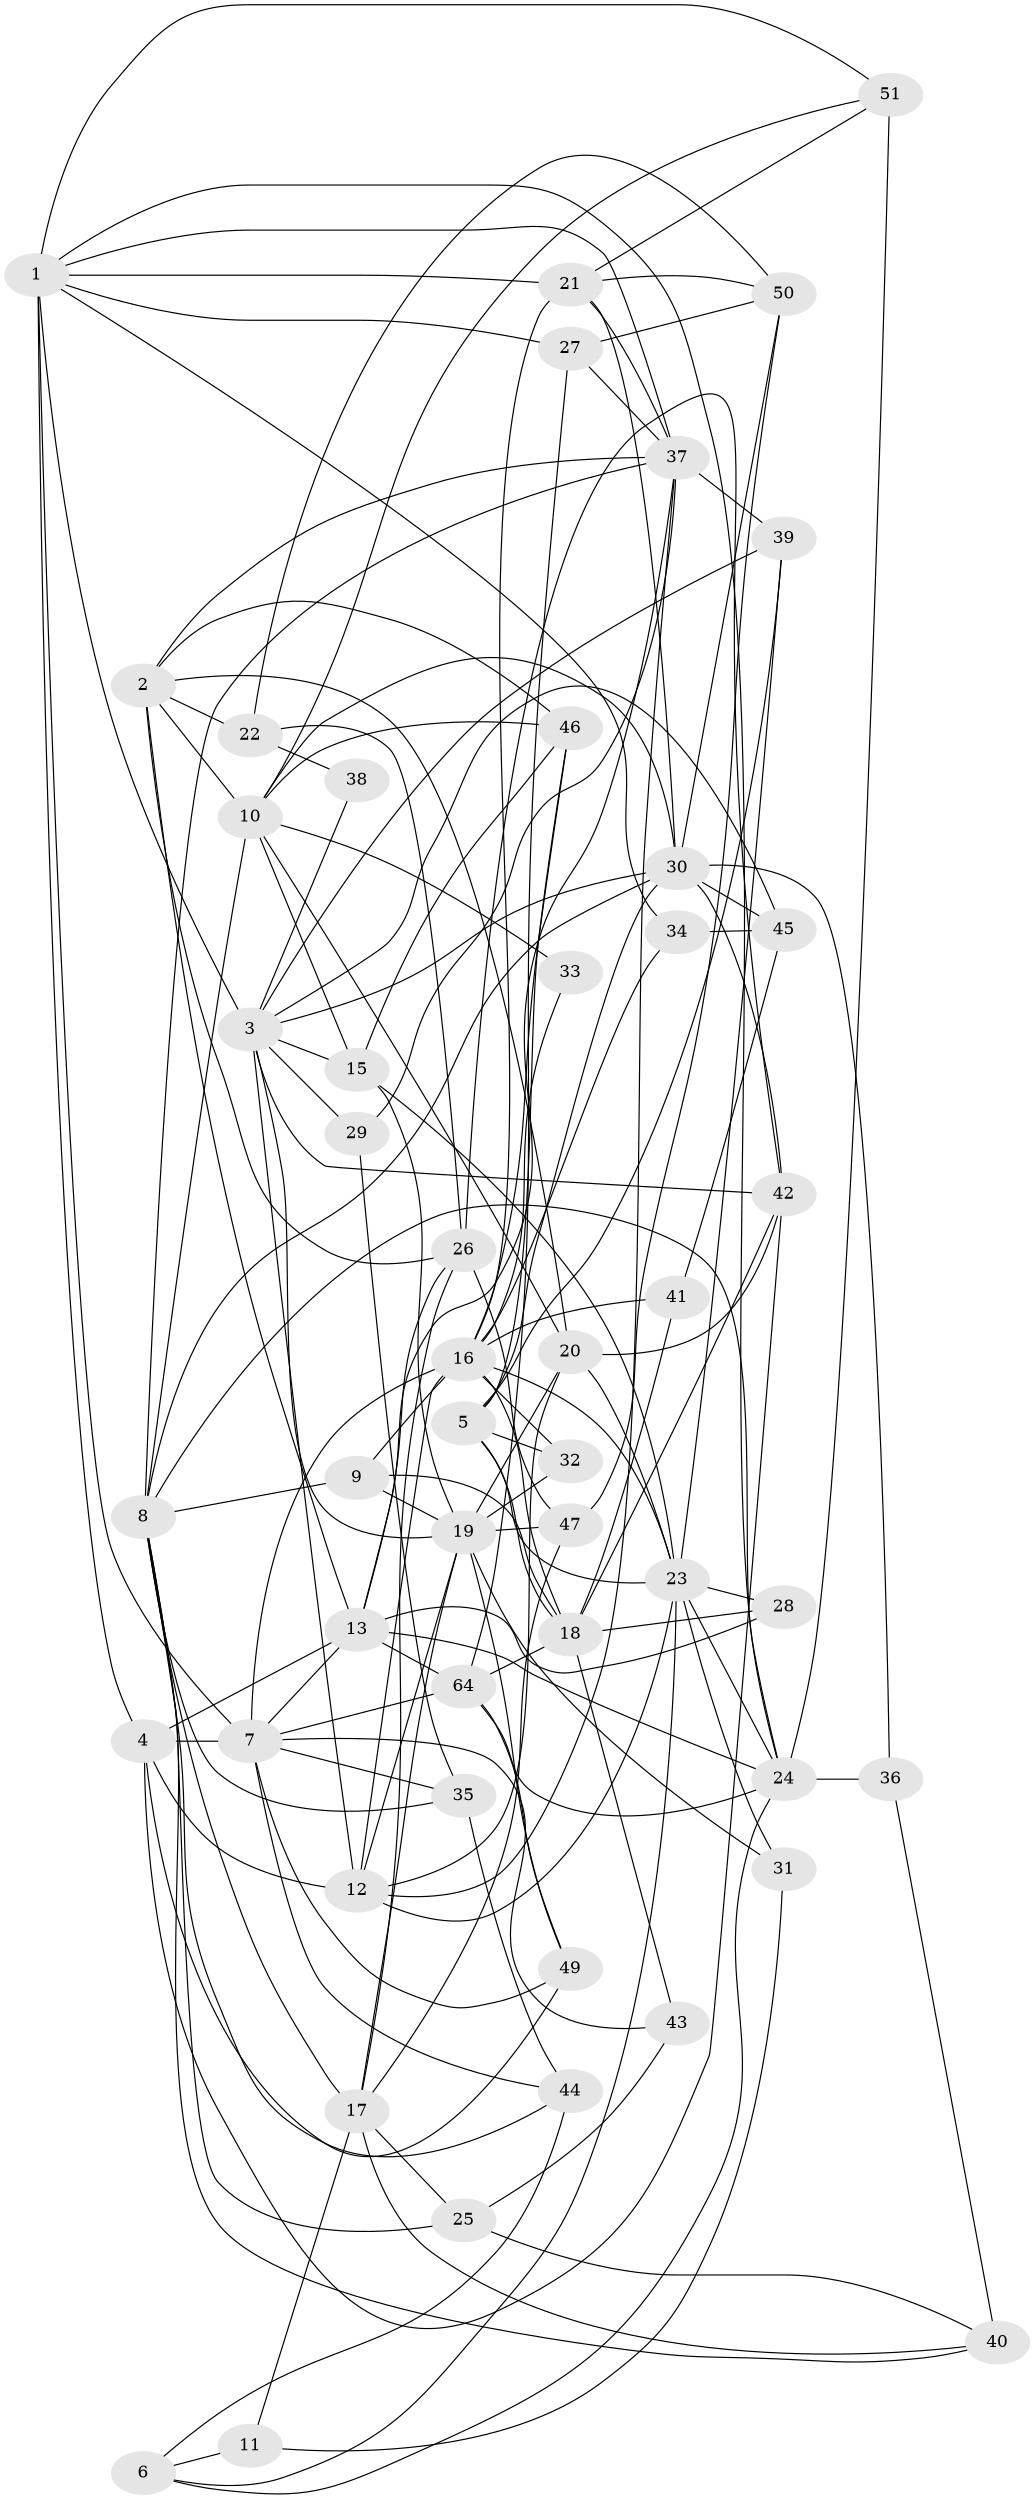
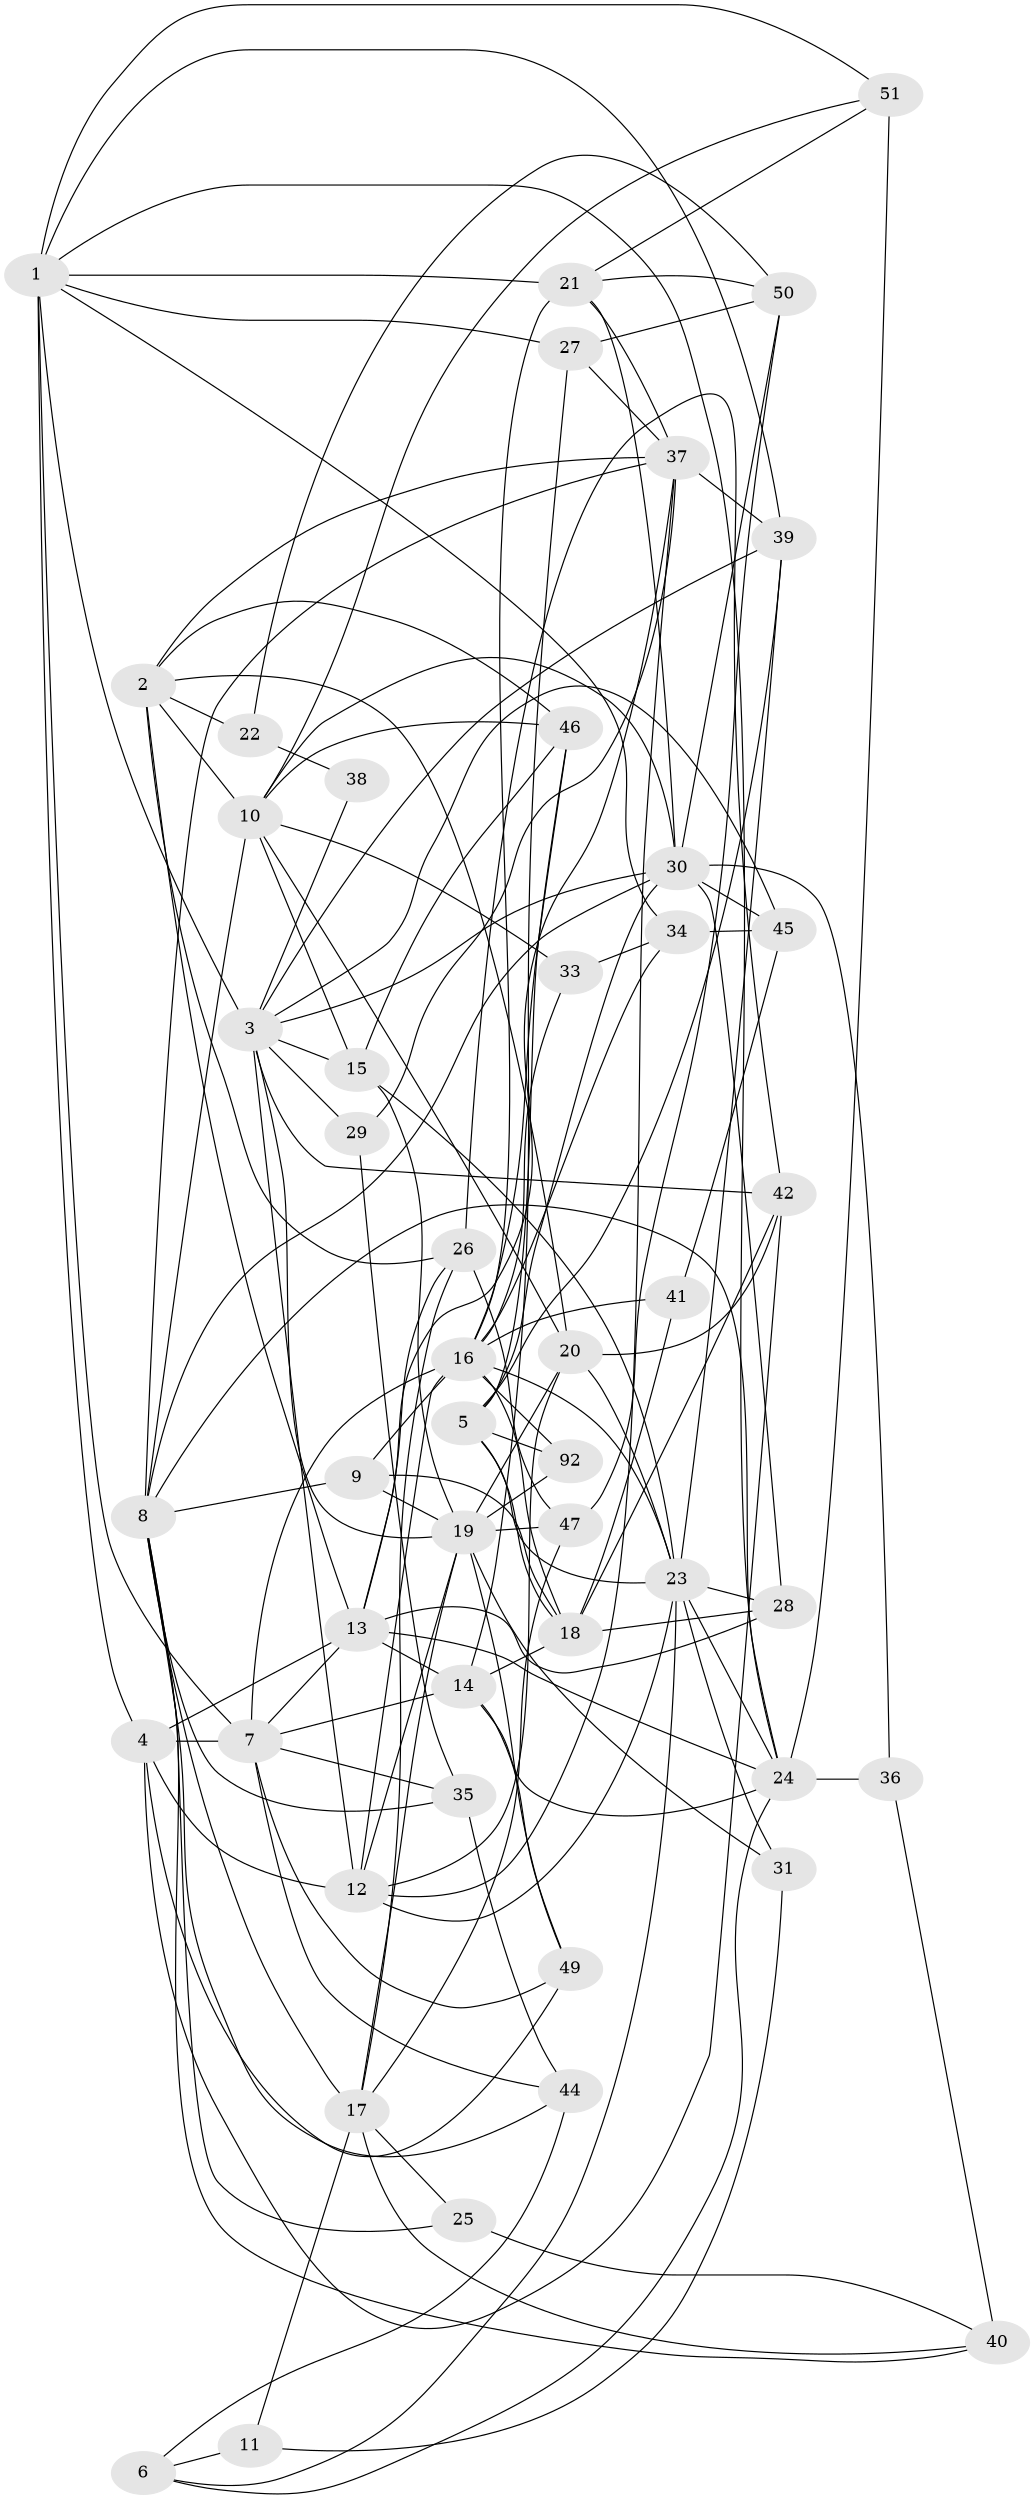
edge "1" -- "37": now "1" -- "39"
edge "22" -- "26": removed
edge "34" -- "33": added
edge "30" -- "42": now "30" -- "28"
node "32": label "32" -> "92"
node "64": label "64" -> "14"
node "43": removed
